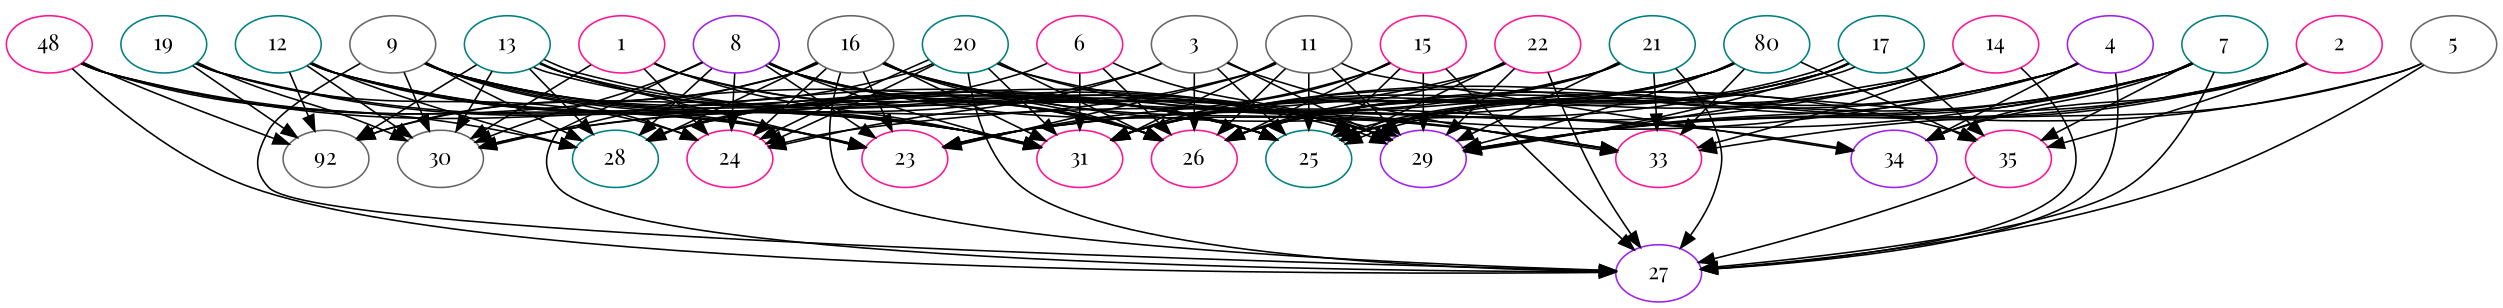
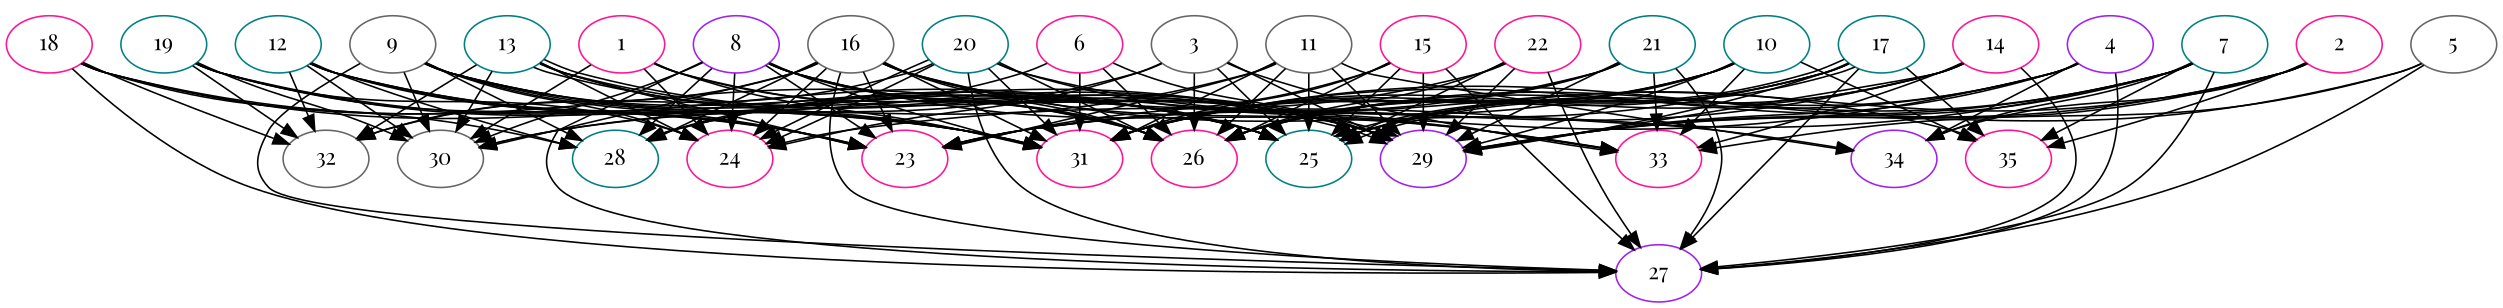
node "48": label "48" -> "18"
node "80": label "80" -> "10"
edge "13" -> "28": now "13" -> "24"
edge "19" -> "23": added
node "92": label "92" -> "32"
edge "35" -> "27": now "17" -> "27"
